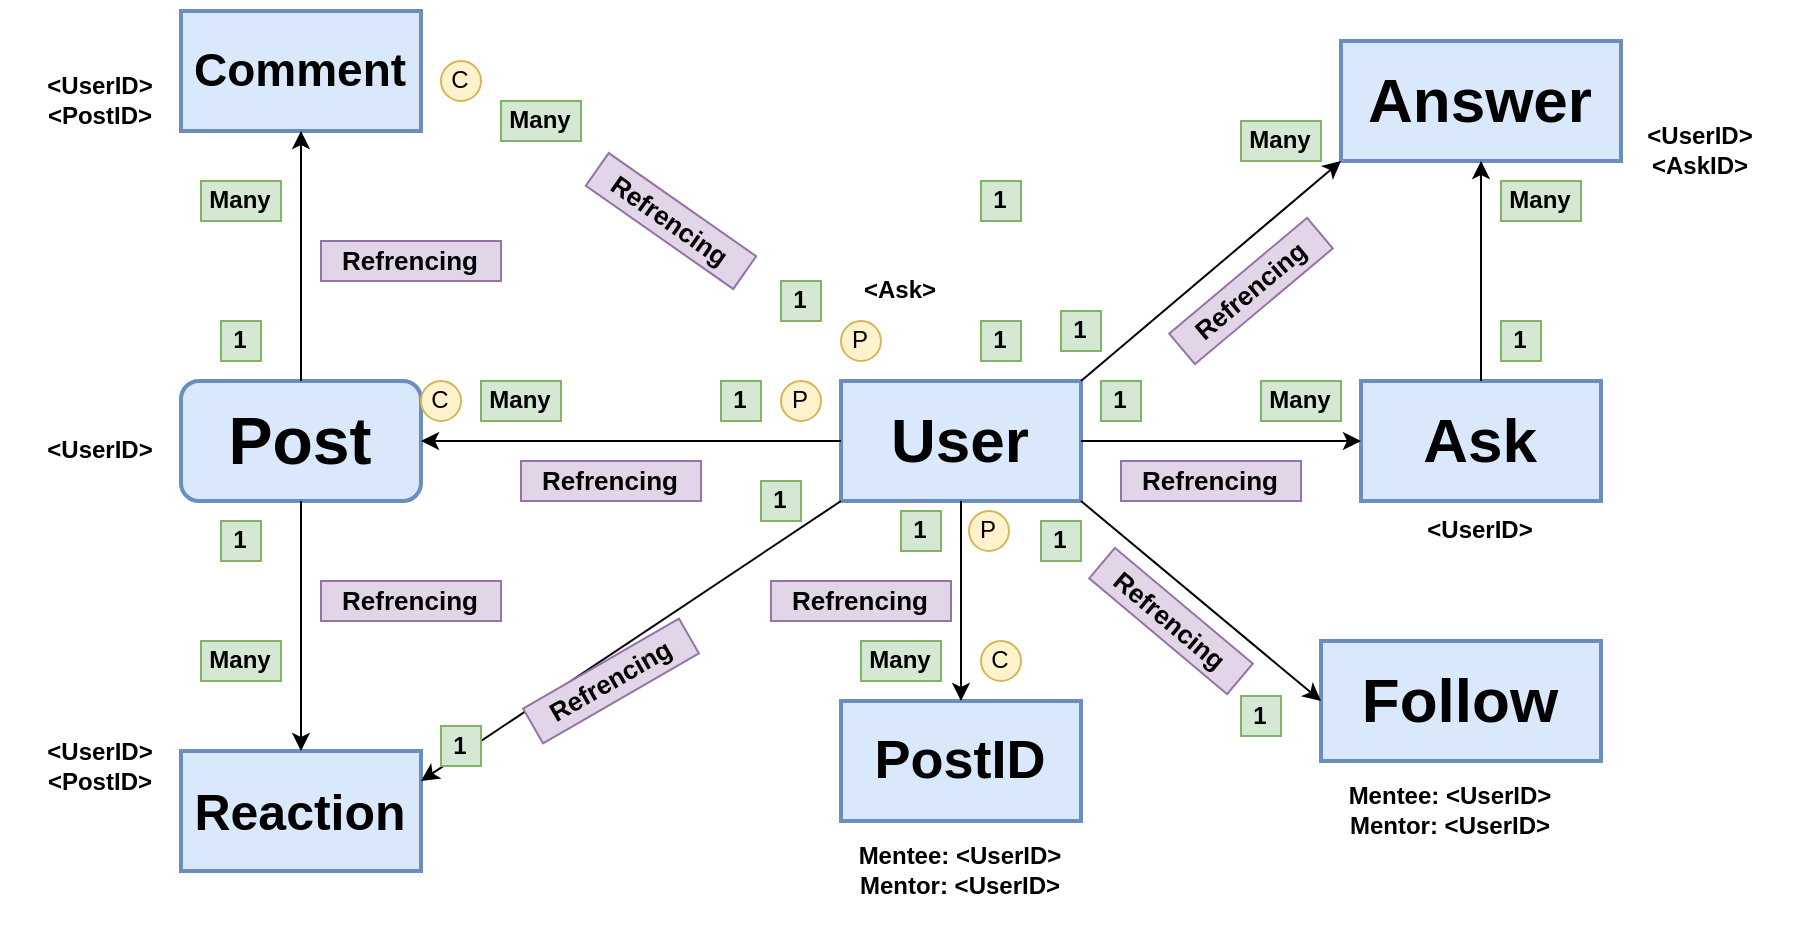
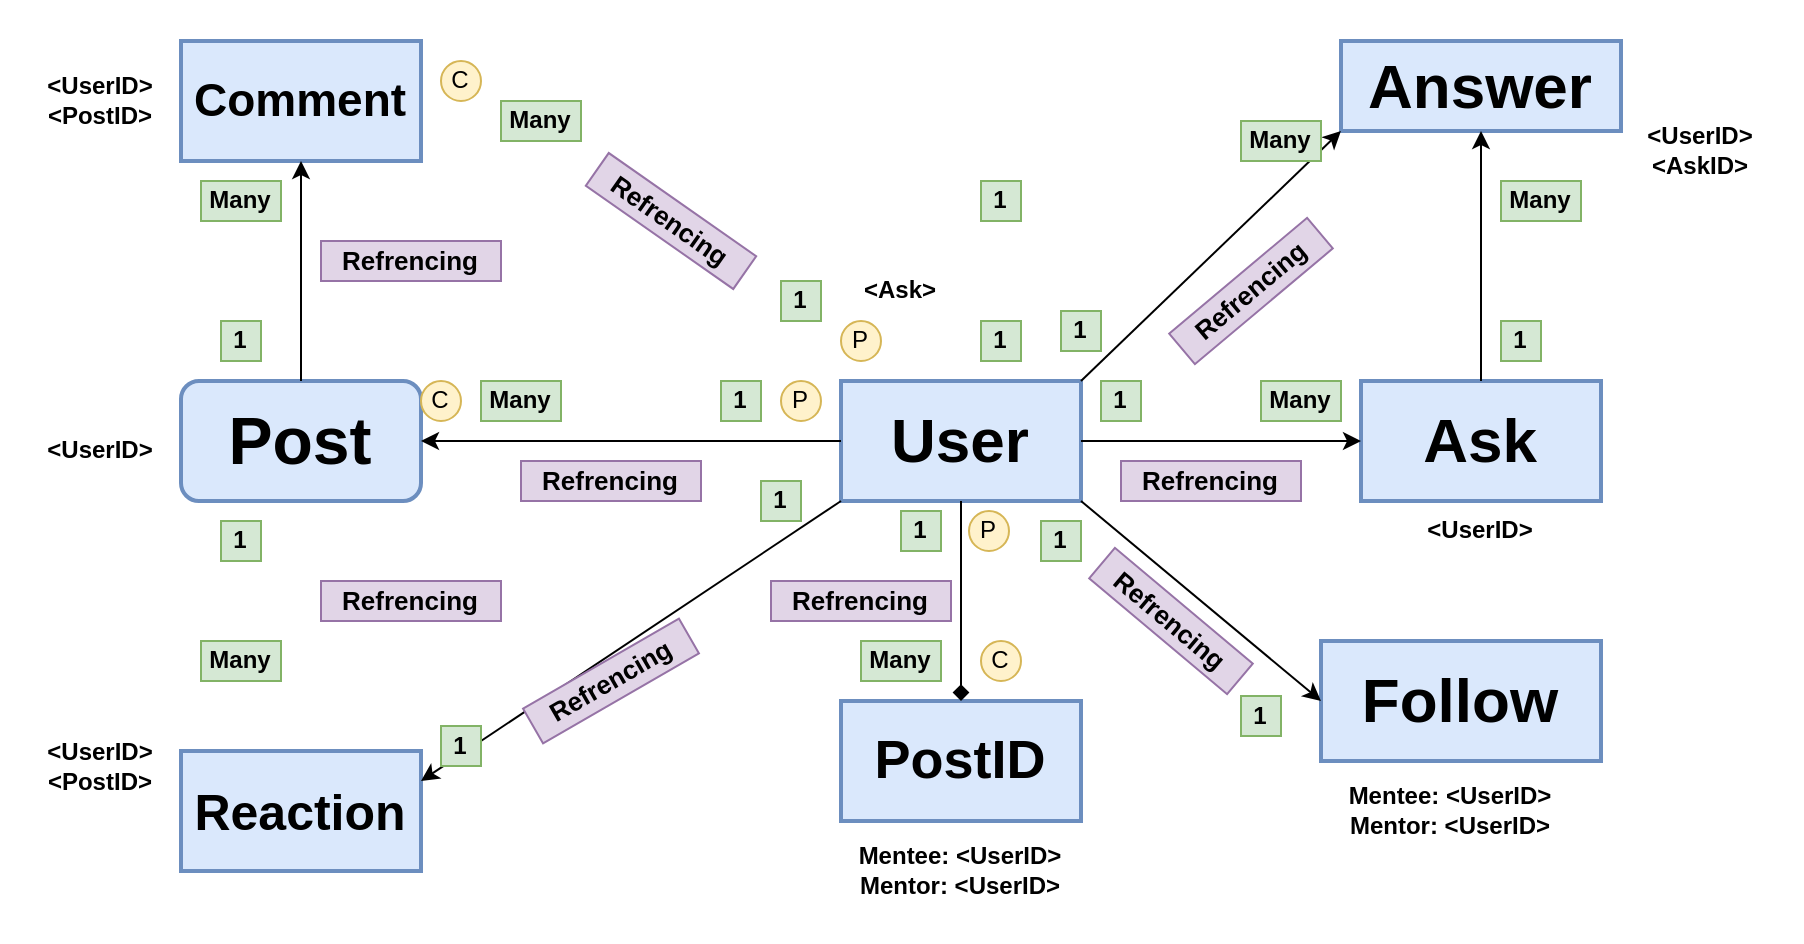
node "Comment": moved (301, 71) -> (301, 101)
node "Answer": size 280x120 -> 280x90
edge "Post" -> "Reaction": removed
edge "User" -> "PostID": arrowhead classic -> diamond
